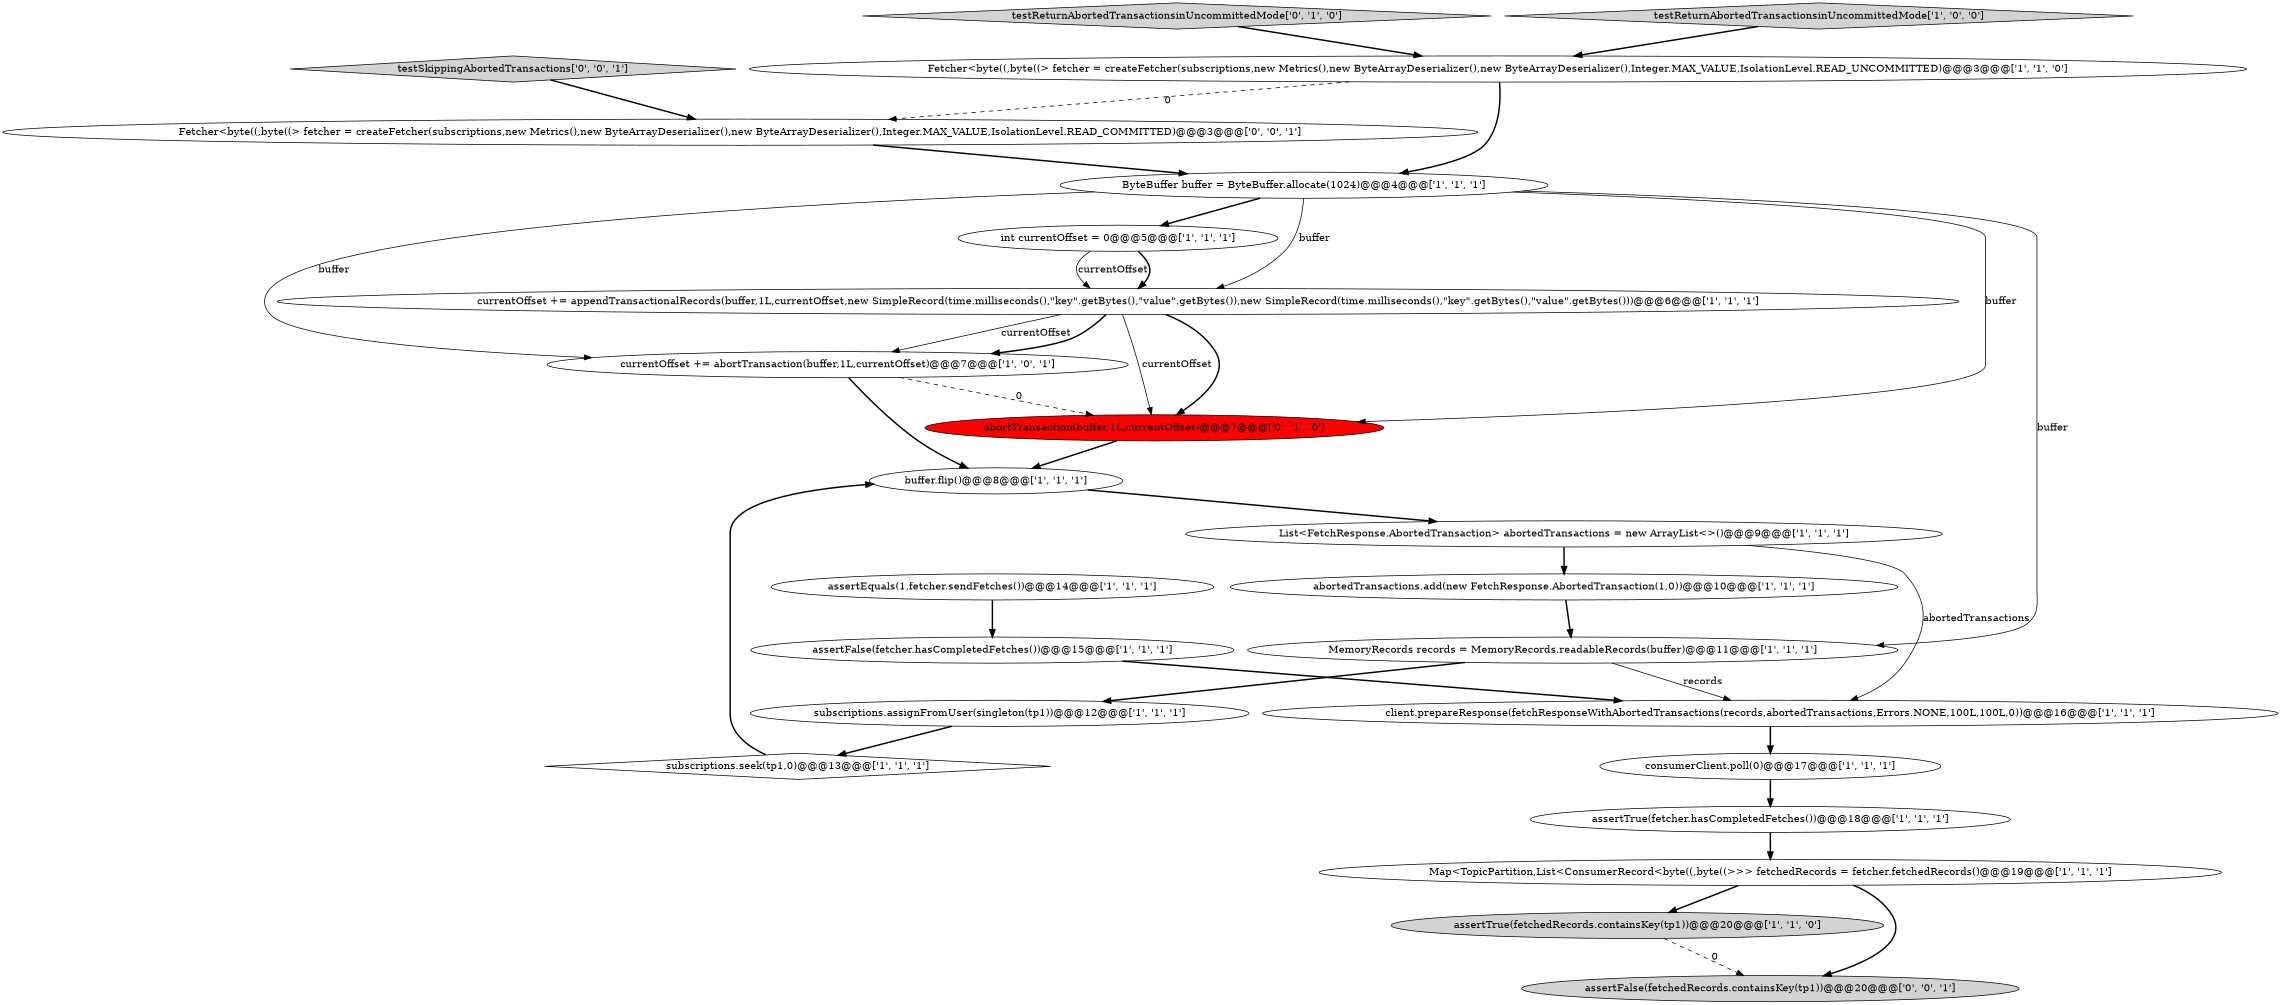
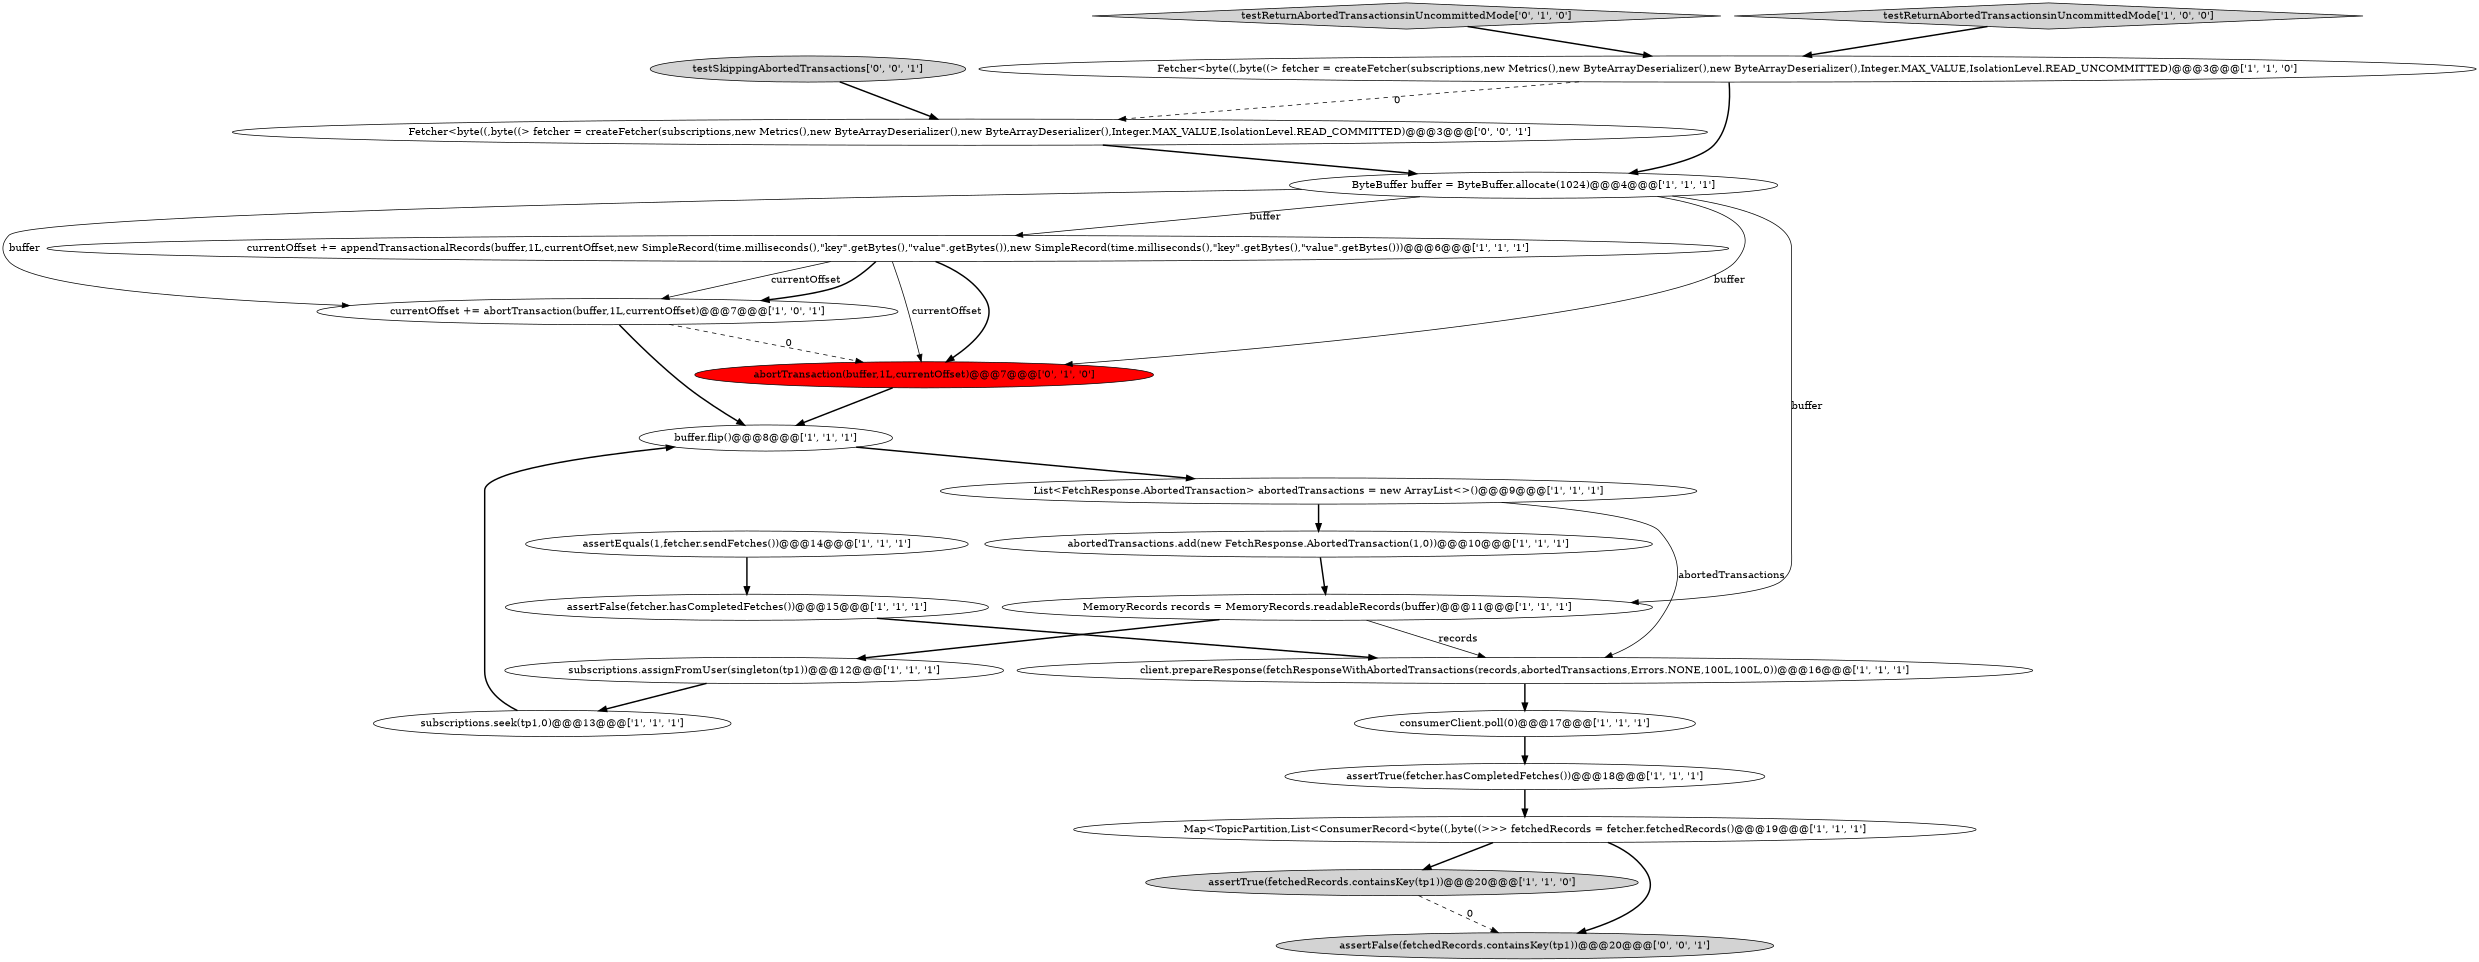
node "testSkippingAbortedTransactions['0', '0', '1']": shape diamond -> ellipse
node "int currentOffset = 0@@@5@@@['1', '1', '1']": removed
node "subscriptions.seek(tp1,0)@@@13@@@['1', '1', '1']": shape diamond -> ellipse
